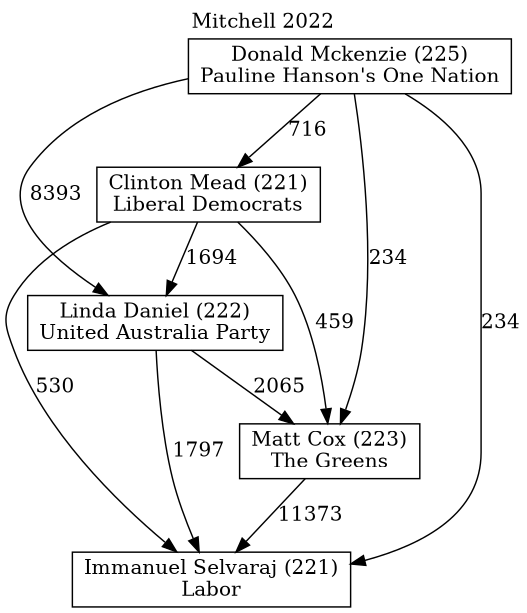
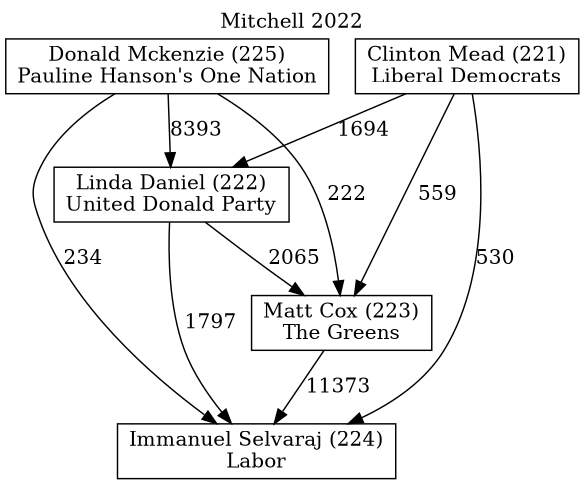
edge "Donald Mckenzie (225) Pauline Hanson's One Nation" -> "Clinton Mead (221) Liberal Democrats": removed, label "716"
edge "Donald Mckenzie (225) Pauline Hanson's One Nation" -> "Matt Cox (223) The Greens": label "234" -> "222"
node "Linda Daniel (222) United Australia Party": label "Linda Daniel (222) United Australia Party" -> "Linda Daniel (222) United Donald Party"
edge "Clinton Mead (221) Liberal Democrats" -> "Matt Cox (223) The Greens": label "459" -> "559"
node "Immanuel Selvaraj (221) Labor": label "Immanuel Selvaraj (221) Labor" -> "Immanuel Selvaraj (224) Labor"
